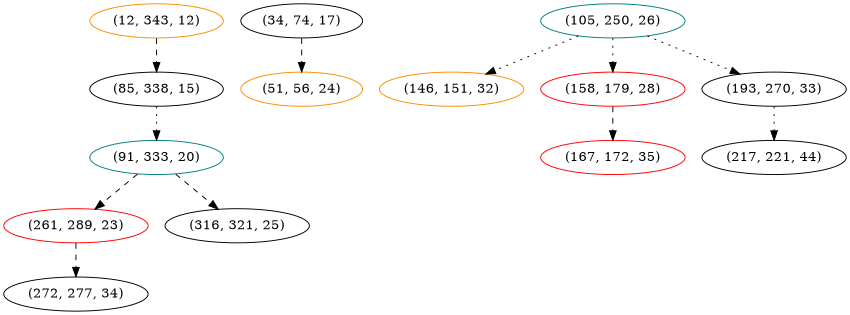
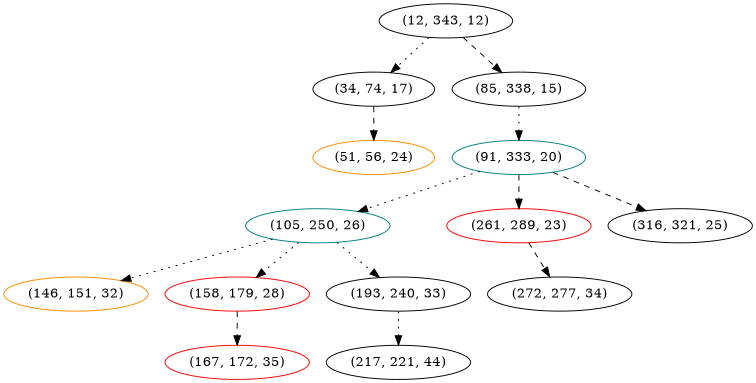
node "(12, 343, 12)": color darkorange -> black
edge "(12, 343, 12)" -> "(34, 74, 17)": added
node "(193, 270, 33)": label "(193, 270, 33)" -> "(193, 240, 33)"
edge "(91, 333, 20)" -> "(105, 250, 26)": added
